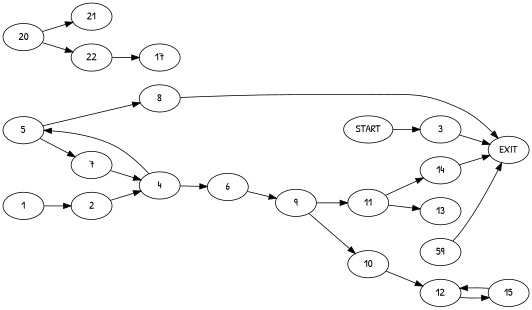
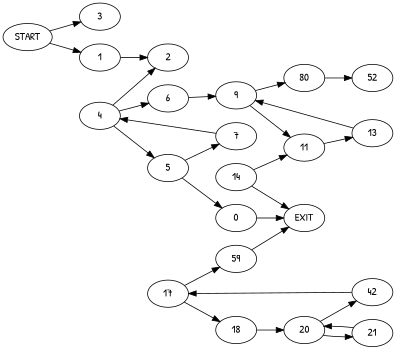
edge "START" -> "1": added
node "22": label "22" -> "42"
node "8": label "8" -> "0"
edge "13" -> "9": added
edge "3" -> "EXIT": removed
edge "11" -> "14": reversed
edge "2" -> "4": reversed
node "10": label "10" -> "80"
edge "17" -> "59": added
node "12": label "12" -> "52"
node "15": removed
edge "21" -> "20": added
node "18": added
